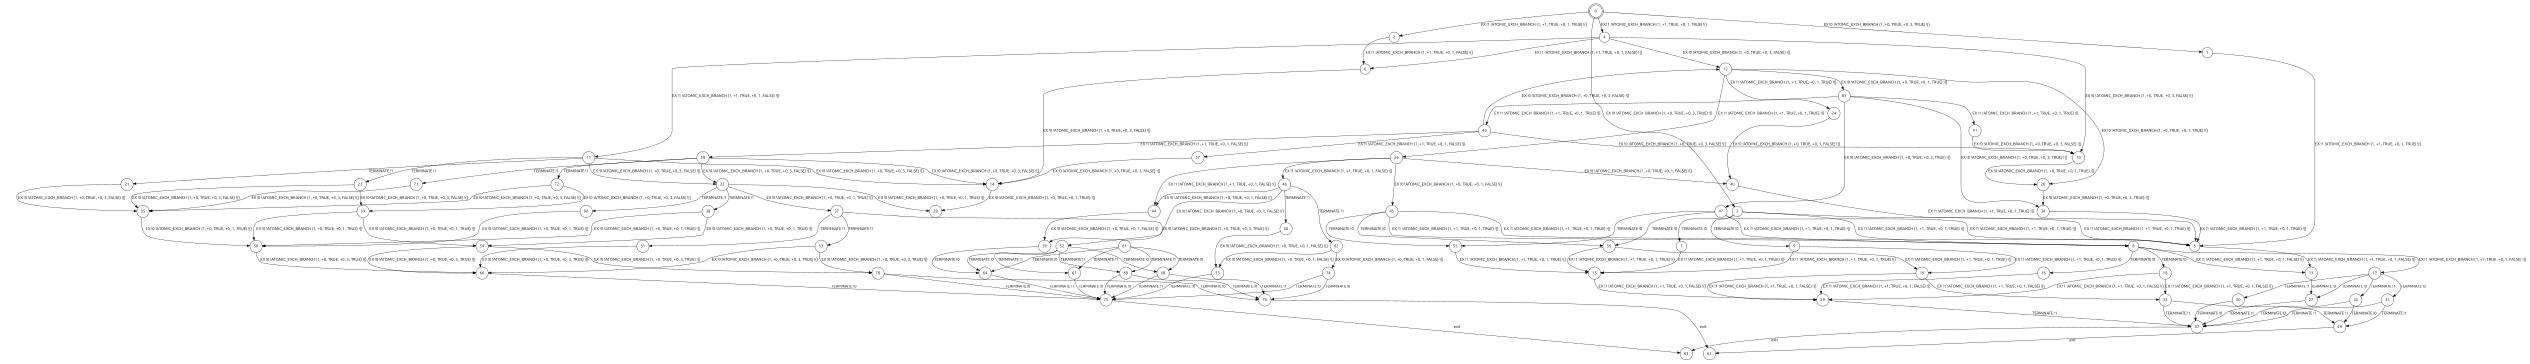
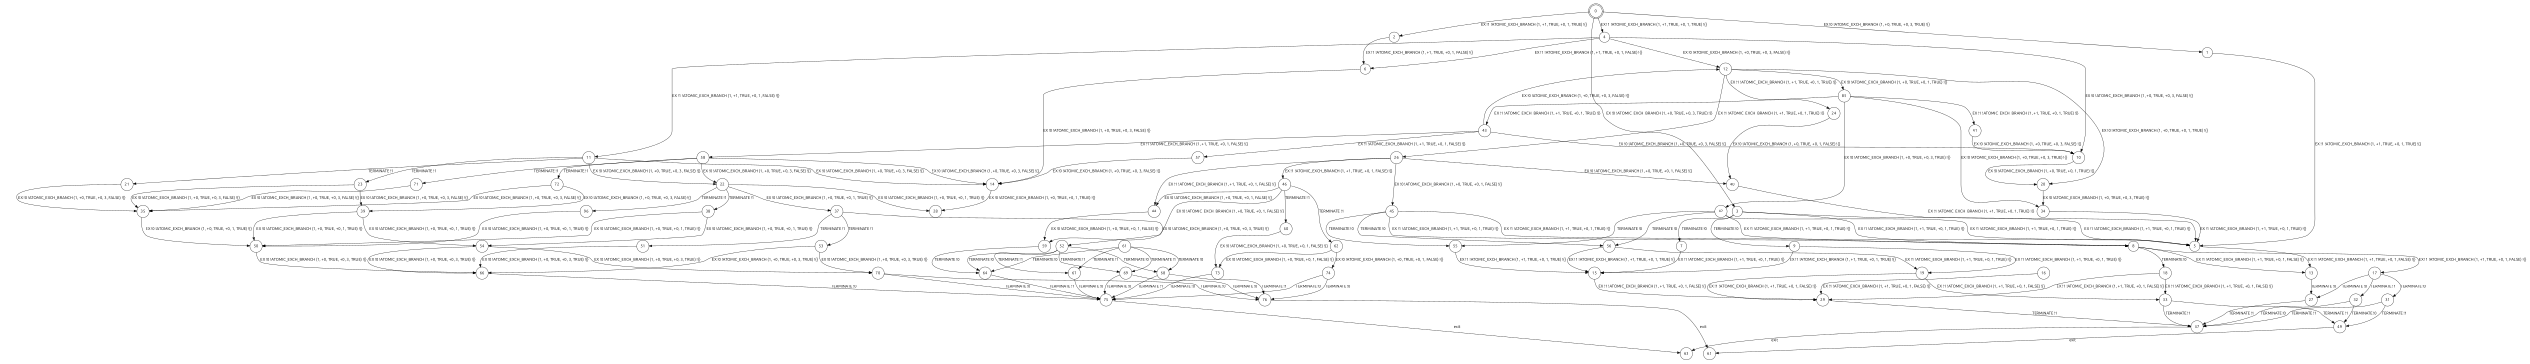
edge "8" -> "16": removed, label "TERMINATE !0"
node "30": removed
